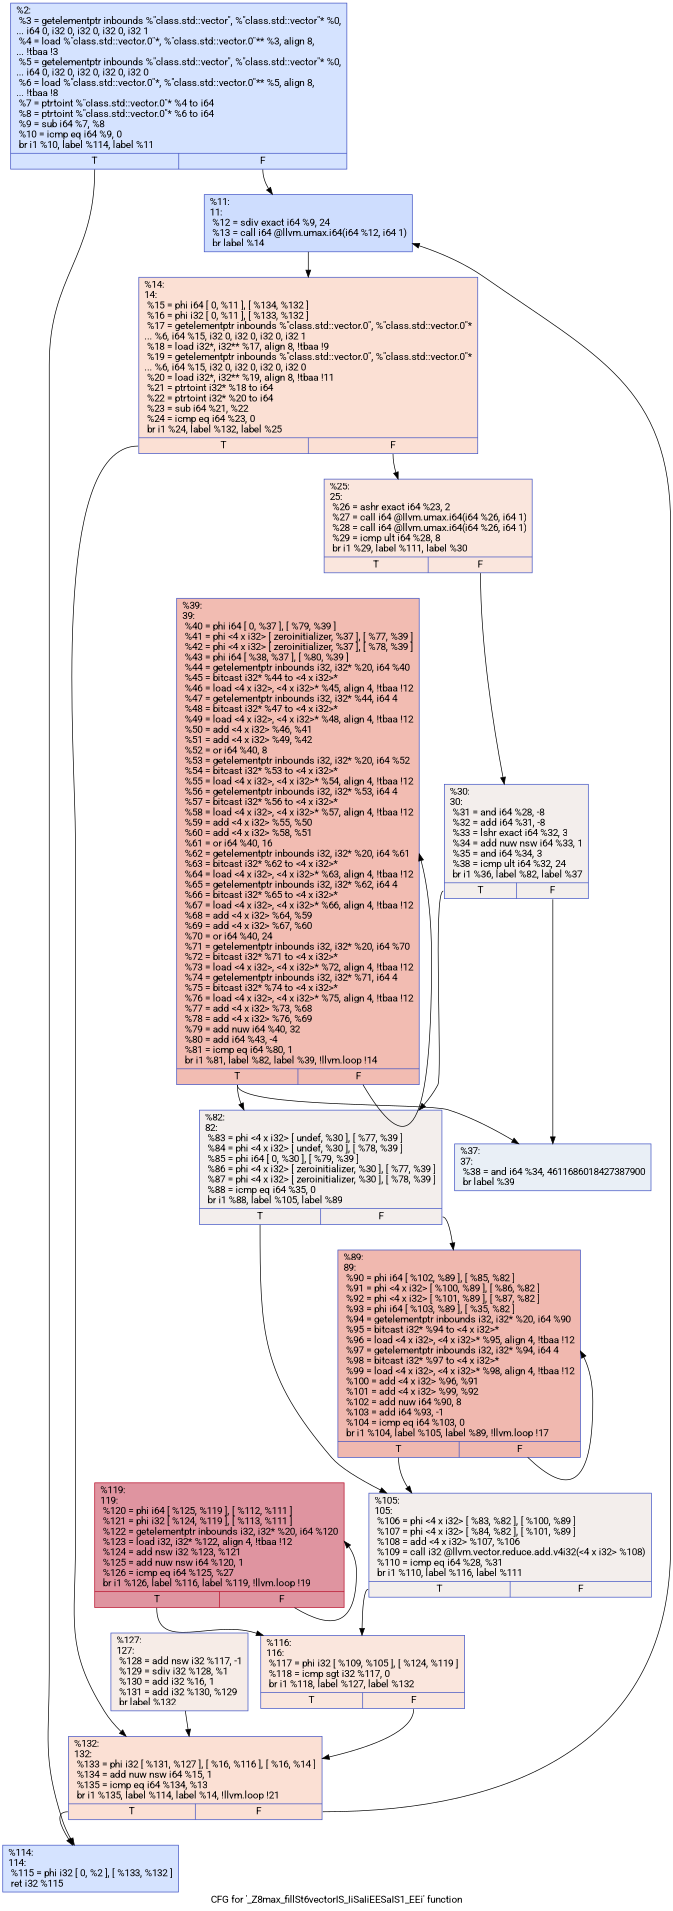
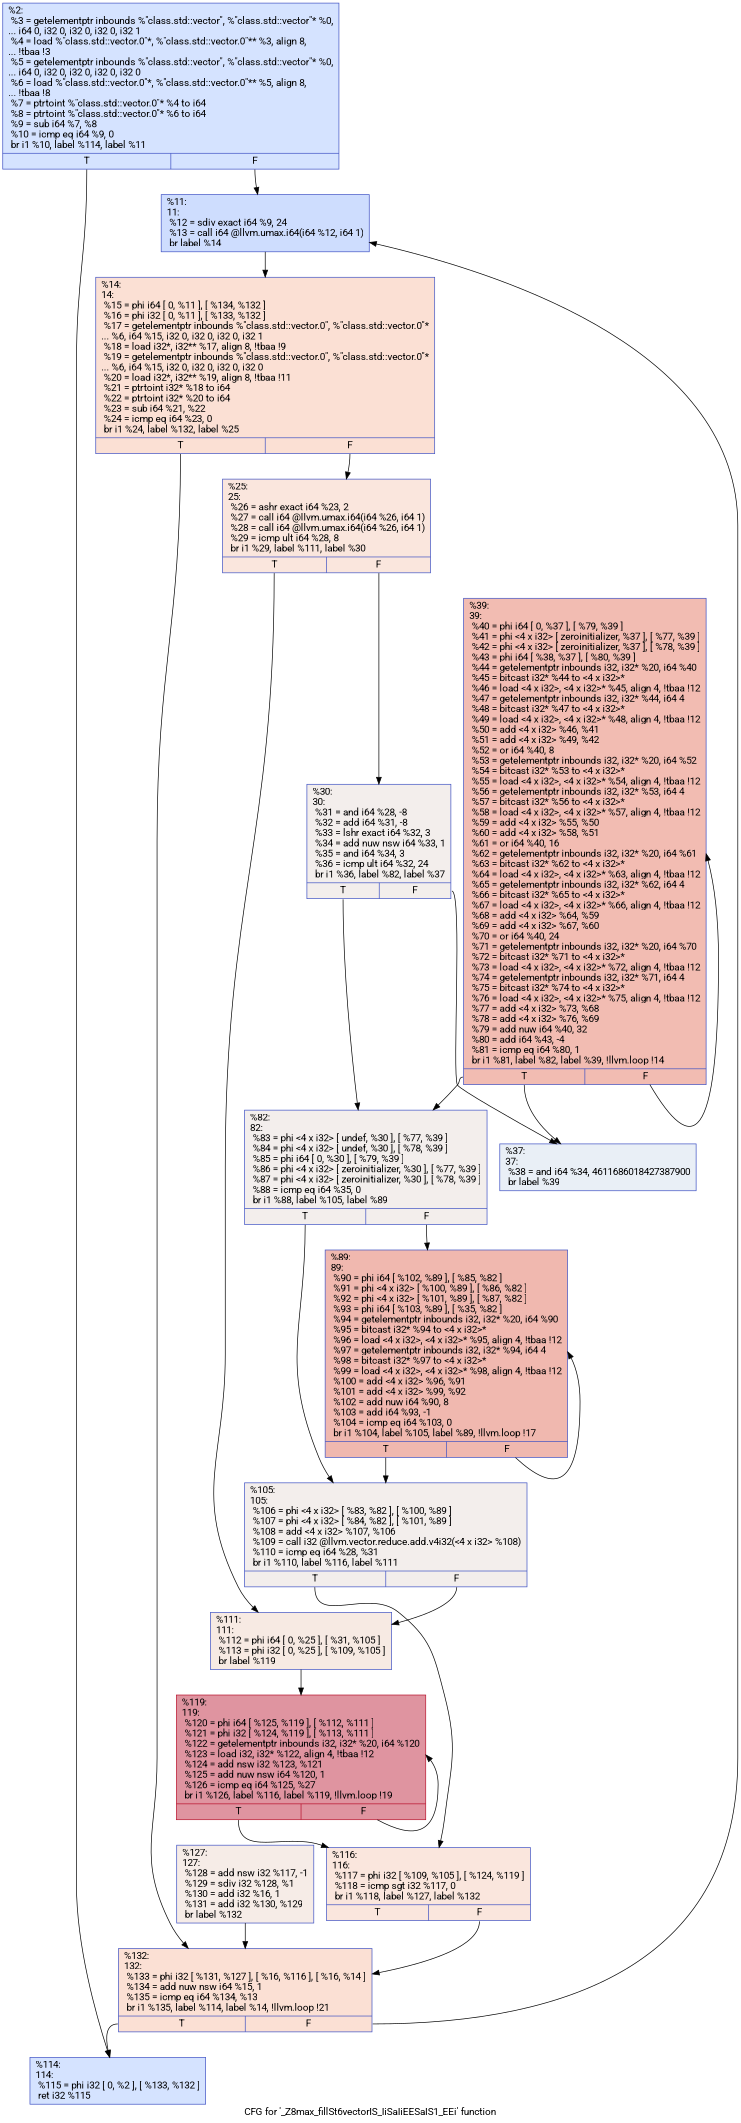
node "%30:": text "%38 = icmp ult i64 %32, 24" -> "%36 = icmp ult i64 %32, 24"
node "%111:": added
